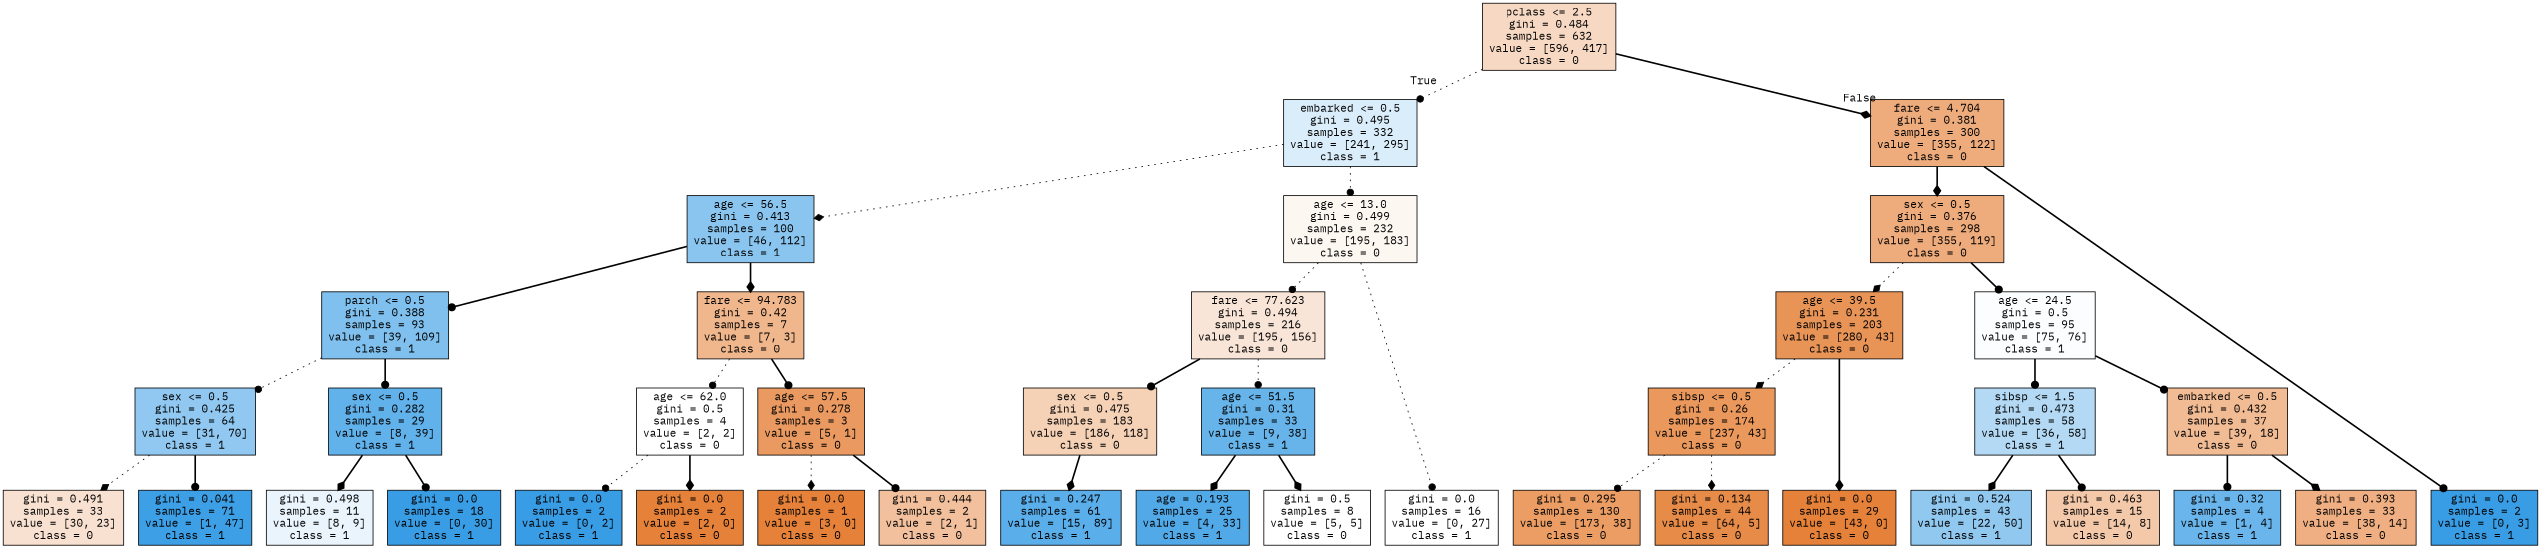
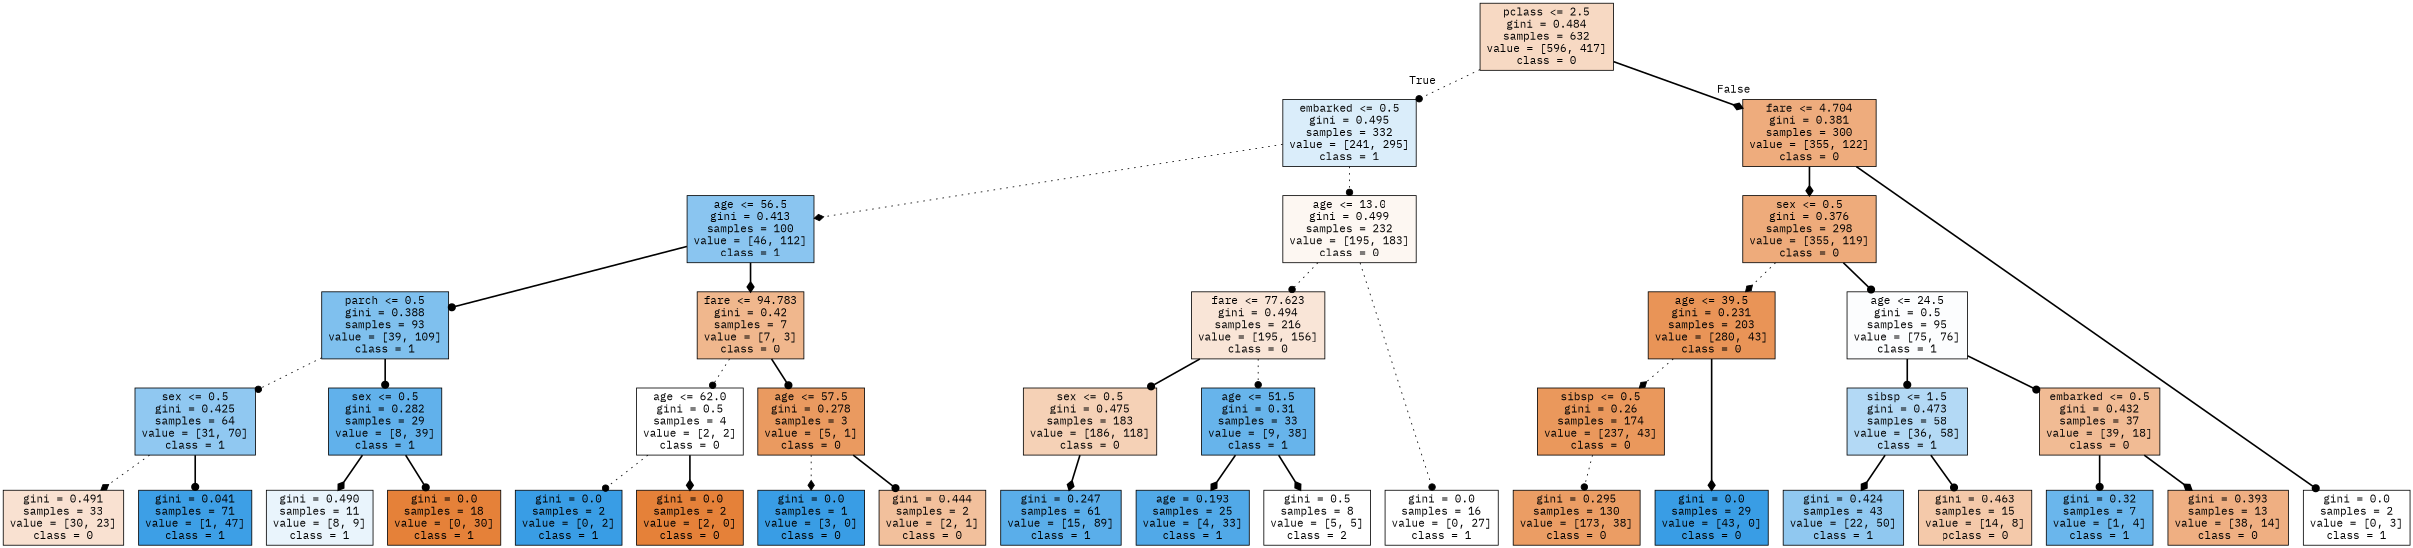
node "gini = 0.498 samples = 11 value = [8, 9] class = 1": label "gini = 0.498 samples = 11 value = [8, 9] class = 1" -> "gini = 0.490 samples = 11 value = [8, 9] class = 1"
node "gini = 0.0 samples = 18 value = [0, 30] class = 1": fillcolor #399de5ff -> #e58139ff
node "gini = 0.0 samples = 1 value = [3, 0] class = 0": fillcolor #e58139ff -> #399de5ff
node "gini = 0.5 samples = 8 value = [5, 5] class = 0": label "gini = 0.5 samples = 8 value = [5, 5] class = 0" -> "gini = 0.5 samples = 8 value = [5, 5] class = 2"
node "gini = 0.134 samples = 44 value = [64, 5] class = 0": removed
node "gini = 0.0 samples = 29 value = [43, 0] class = 0": fillcolor #e58139ff -> #399de5ff
node "gini = 0.524 samples = 43 value = [22, 50] class = 1": label "gini = 0.524 samples = 43 value = [22, 50] class = 1" -> "gini = 0.424 samples = 43 value = [22, 50] class = 1"
node "gini = 0.463 samples = 15 value = [14, 8] class = 0": label "gini = 0.463 samples = 15 value = [14, 8] class = 0" -> "gini = 0.463 samples = 15 value = [14, 8] pclass = 0"
node "gini = 0.32 samples = 4 value = [1, 4] class = 1": label "gini = 0.32 samples = 4 value = [1, 4] class = 1" -> "gini = 0.32 samples = 7 value = [1, 4] class = 1"
node "gini = 0.393 samples = 33 value = [38, 14] class = 0": label "gini = 0.393 samples = 33 value = [38, 14] class = 0" -> "gini = 0.393 samples = 13 value = [38, 14] class = 0"
node "gini = 0.0 samples = 2 value = [0, 3] class = 1": fillcolor #399de5ff -> #e5813900
